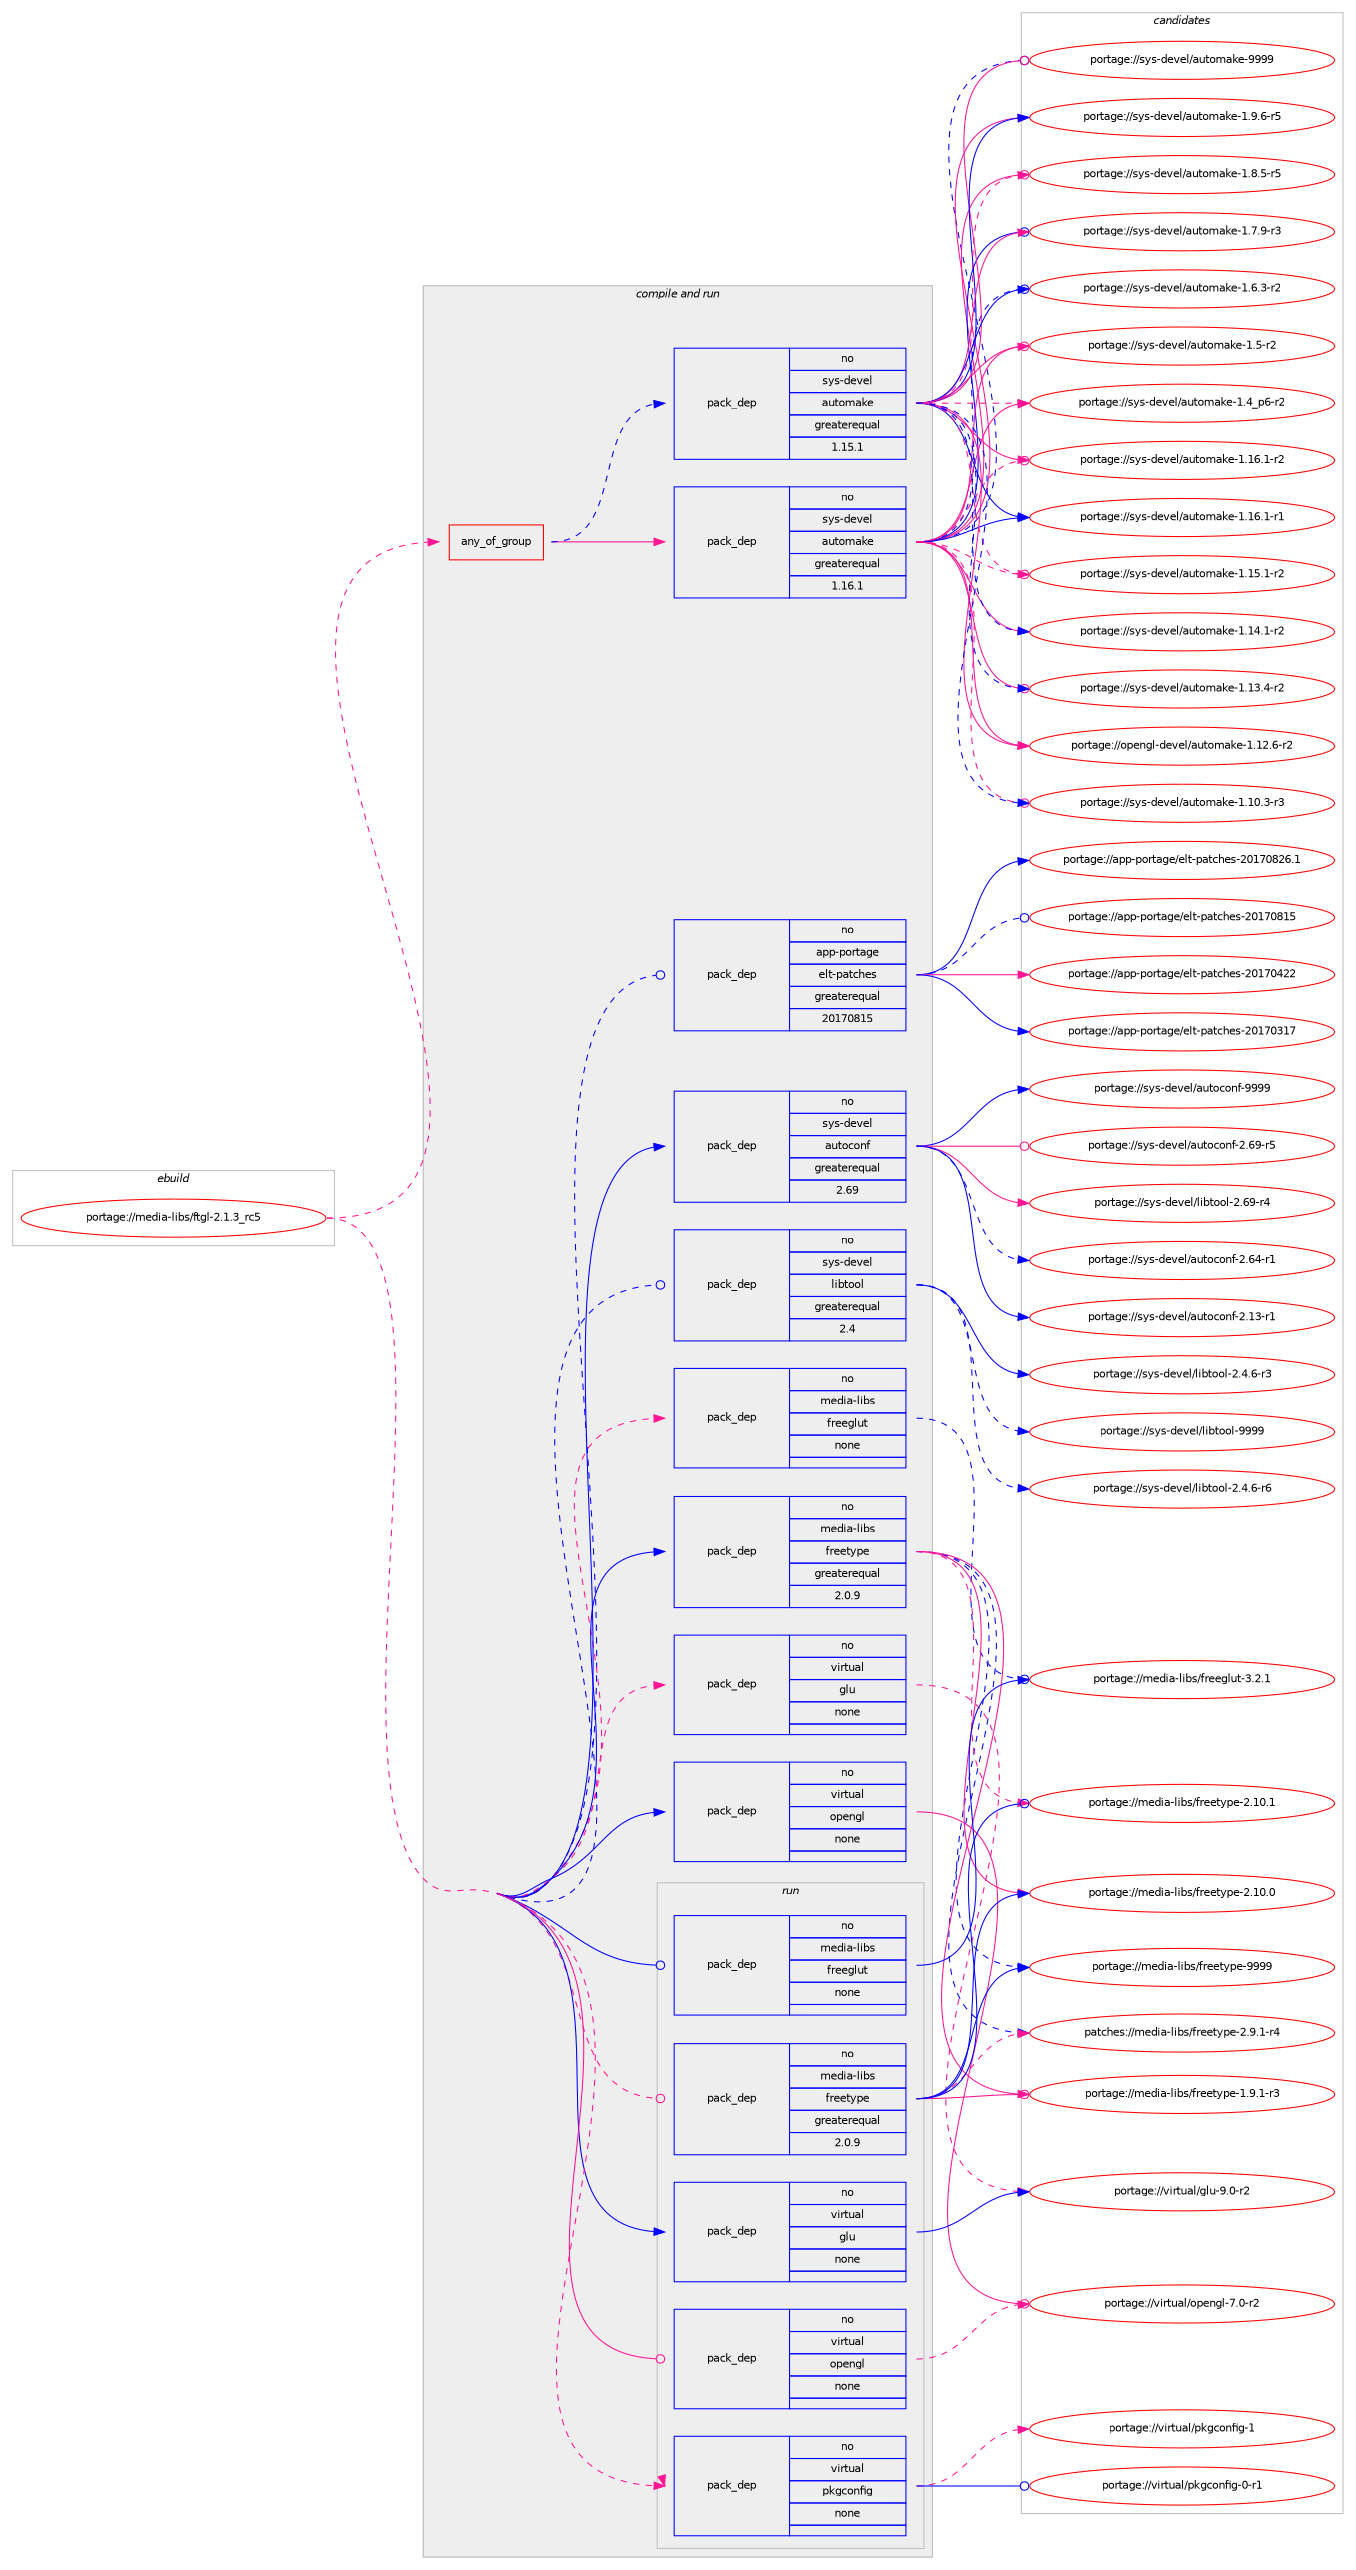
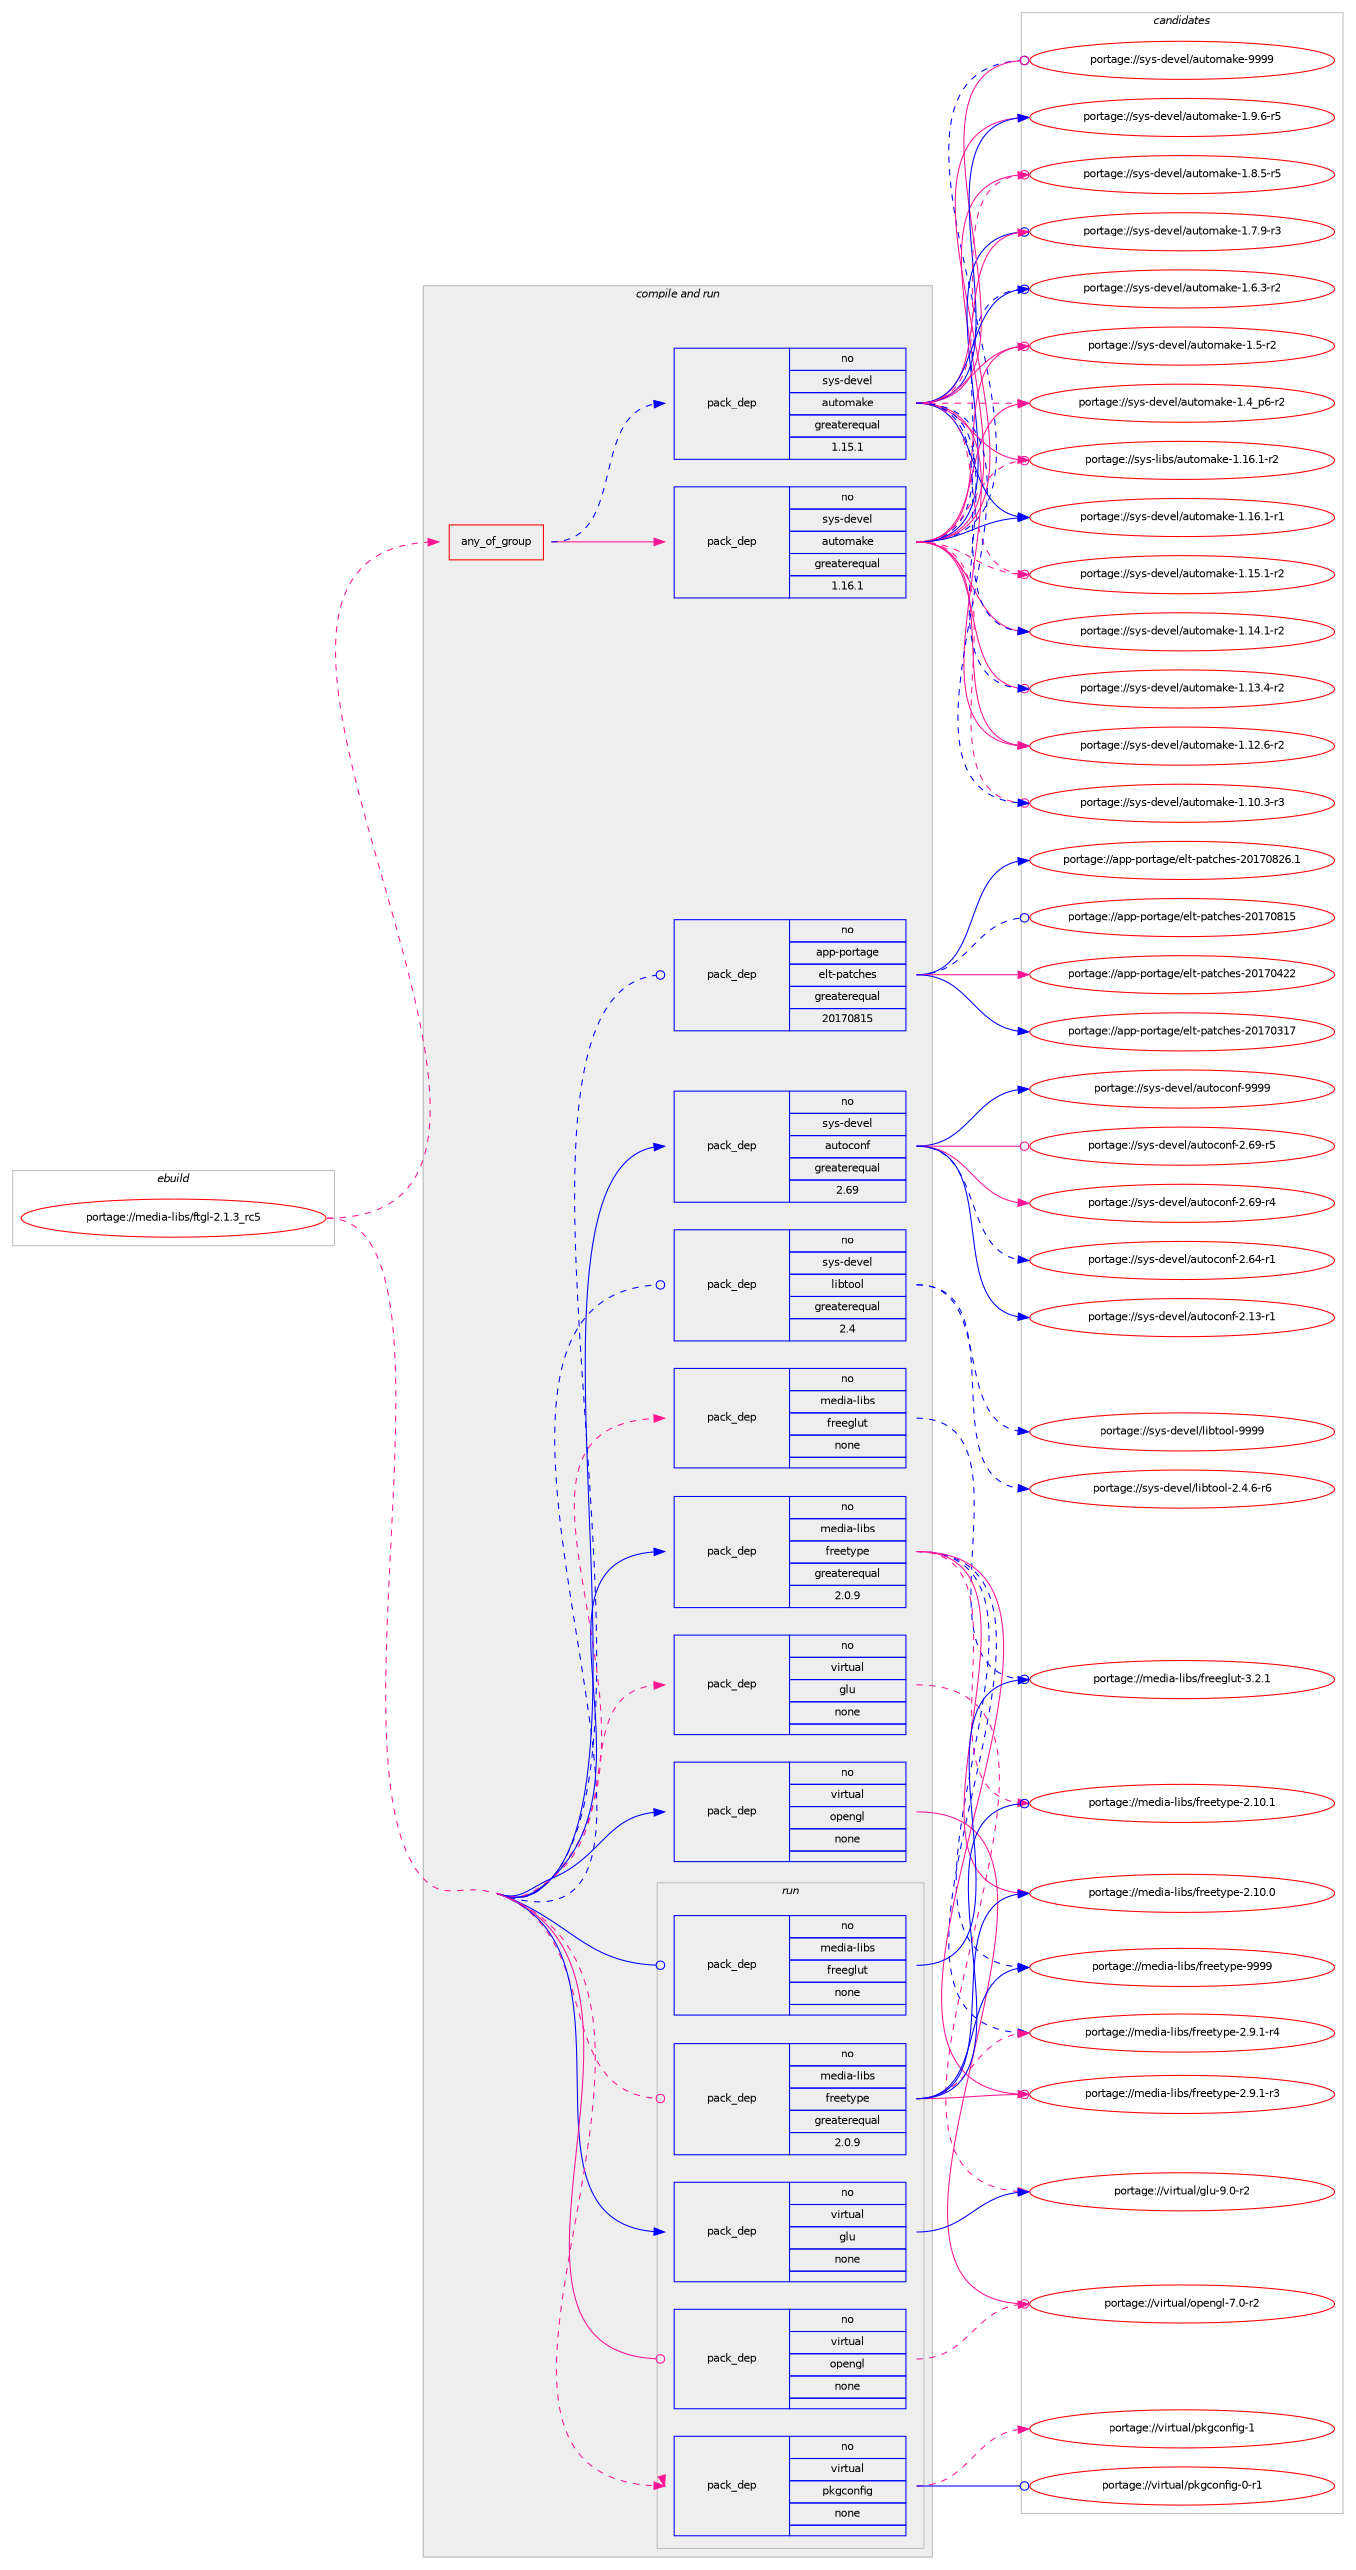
node "portage://sys-devel/automake-1.16.1-r2": label "portage://sys-devel/automake-1.16.1-r2" -> "portage://sys-libs/automake-1.16.1-r2"
node "portage://opengl-devel/automake-1.12.6-r2": label "portage://opengl-devel/automake-1.12.6-r2" -> "portage://sys-devel/automake-1.12.6-r2"
node "portage://sys-devel/libtool-2.69-r4": label "portage://sys-devel/libtool-2.69-r4" -> "portage://sys-devel/autoconf-2.69-r4"
node "portage://sys-devel/libtool-2.4.6-r3": removed
node "patches://media-libs/freetype-2.9.1-r4": label "patches://media-libs/freetype-2.9.1-r4" -> "portage://media-libs/freetype-2.9.1-r4"
node "portage://media-libs/freetype-1.9.1-r3": label "portage://media-libs/freetype-1.9.1-r3" -> "portage://media-libs/freetype-2.9.1-r3"
